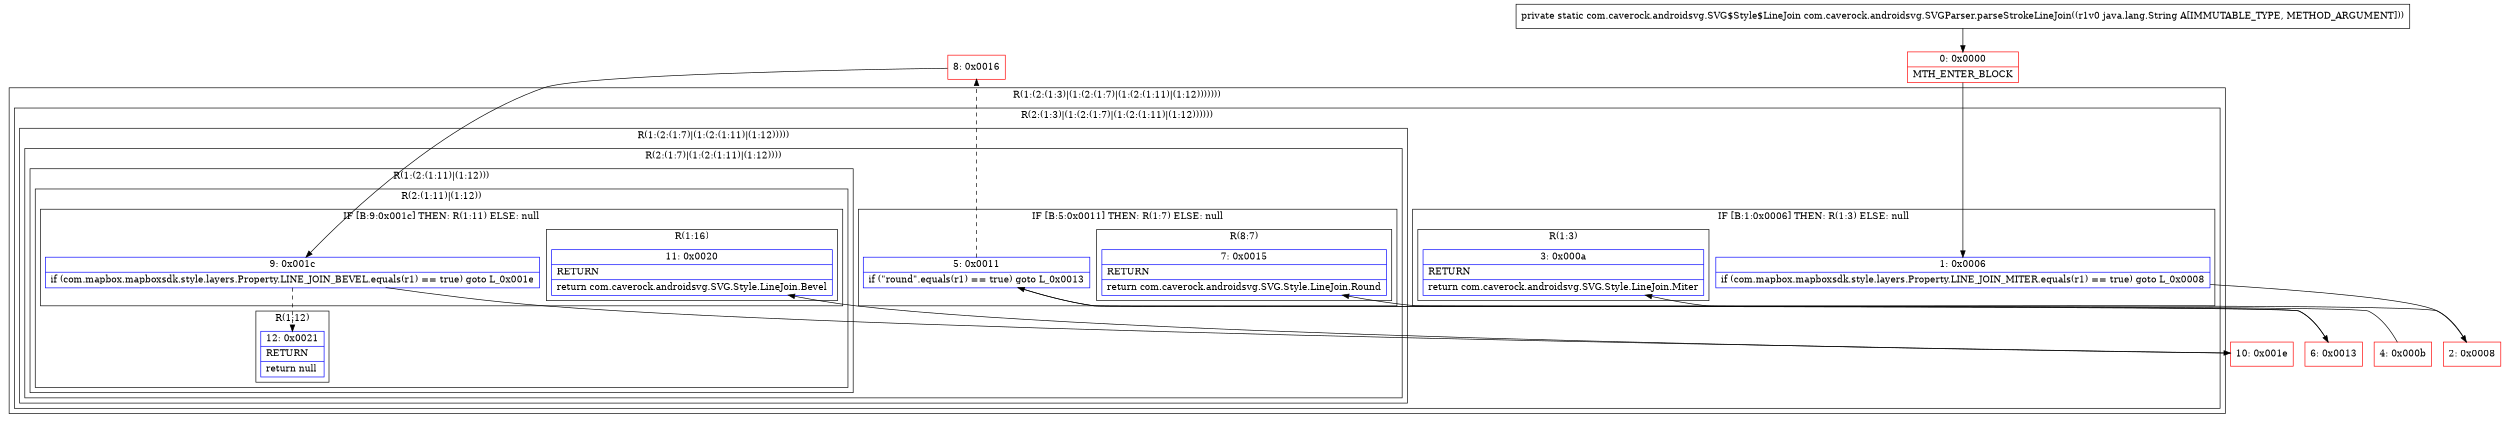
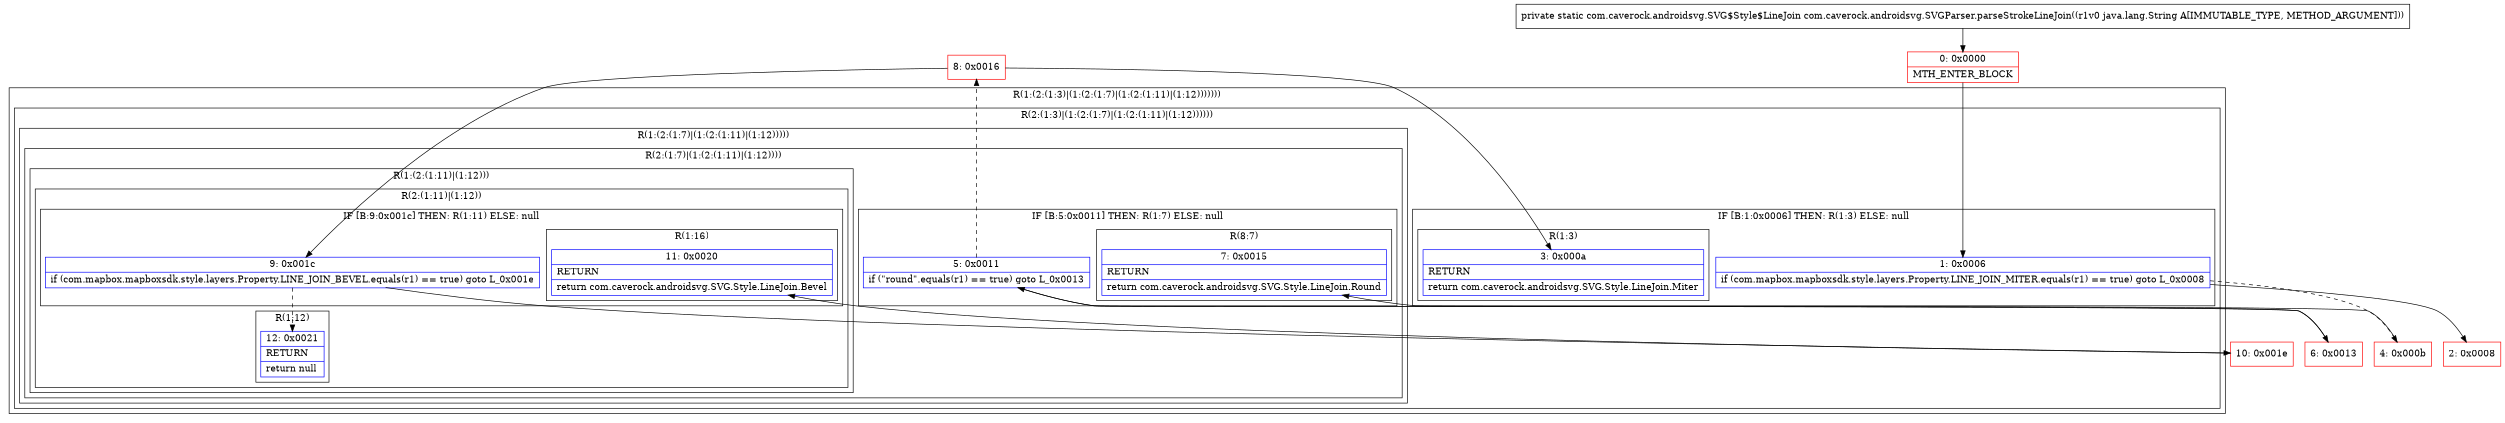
edge "1: 0x0006" -> "4: 0x000b": added
edge "2: 0x0008" -> "3: 0x000a": now "8: 0x0016" -> "3: 0x000a"
